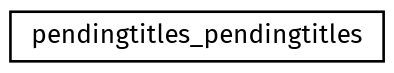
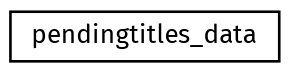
node "pendingtitles_pendingtitles": label "pendingtitles_pendingtitles" -> "pendingtitles_data"
